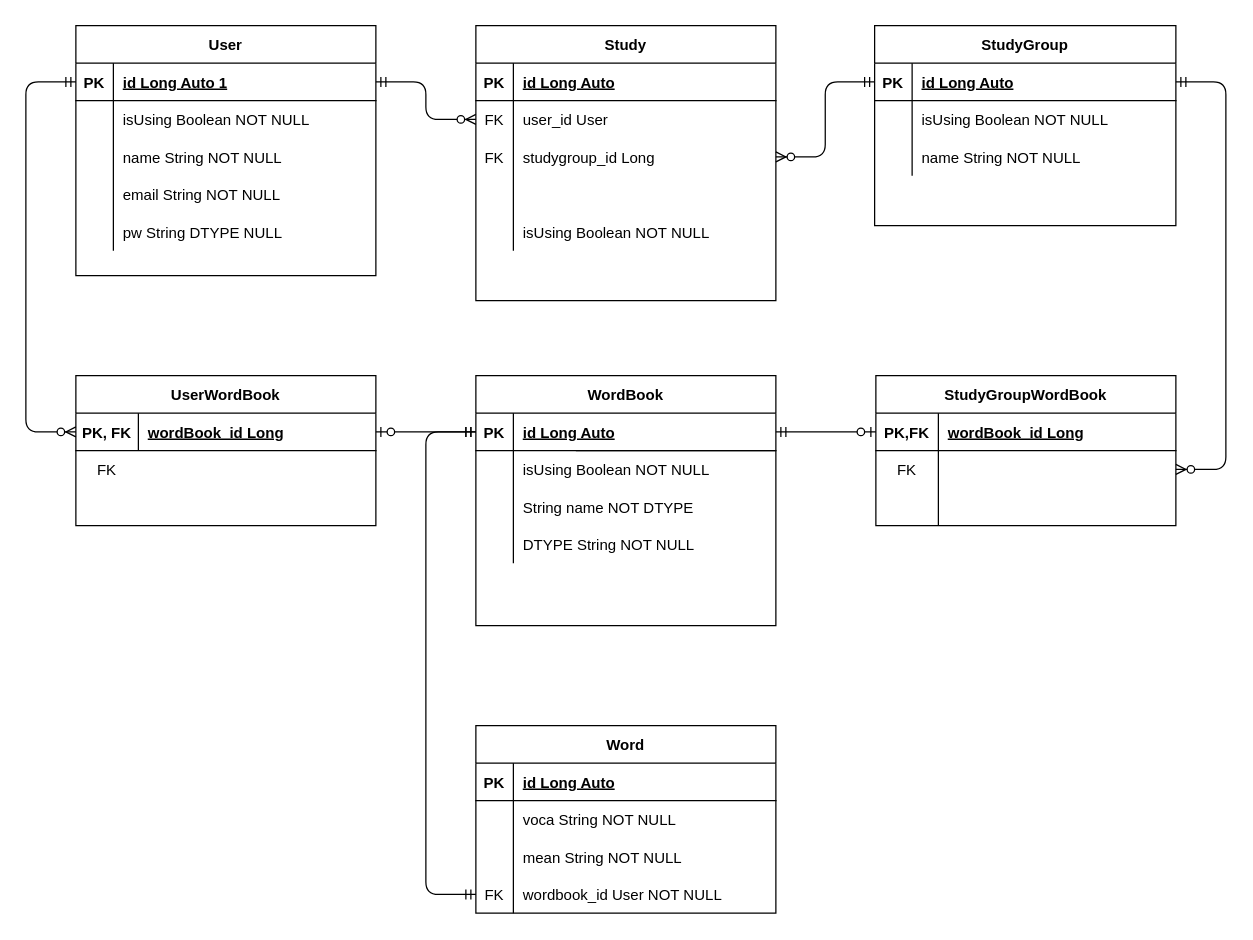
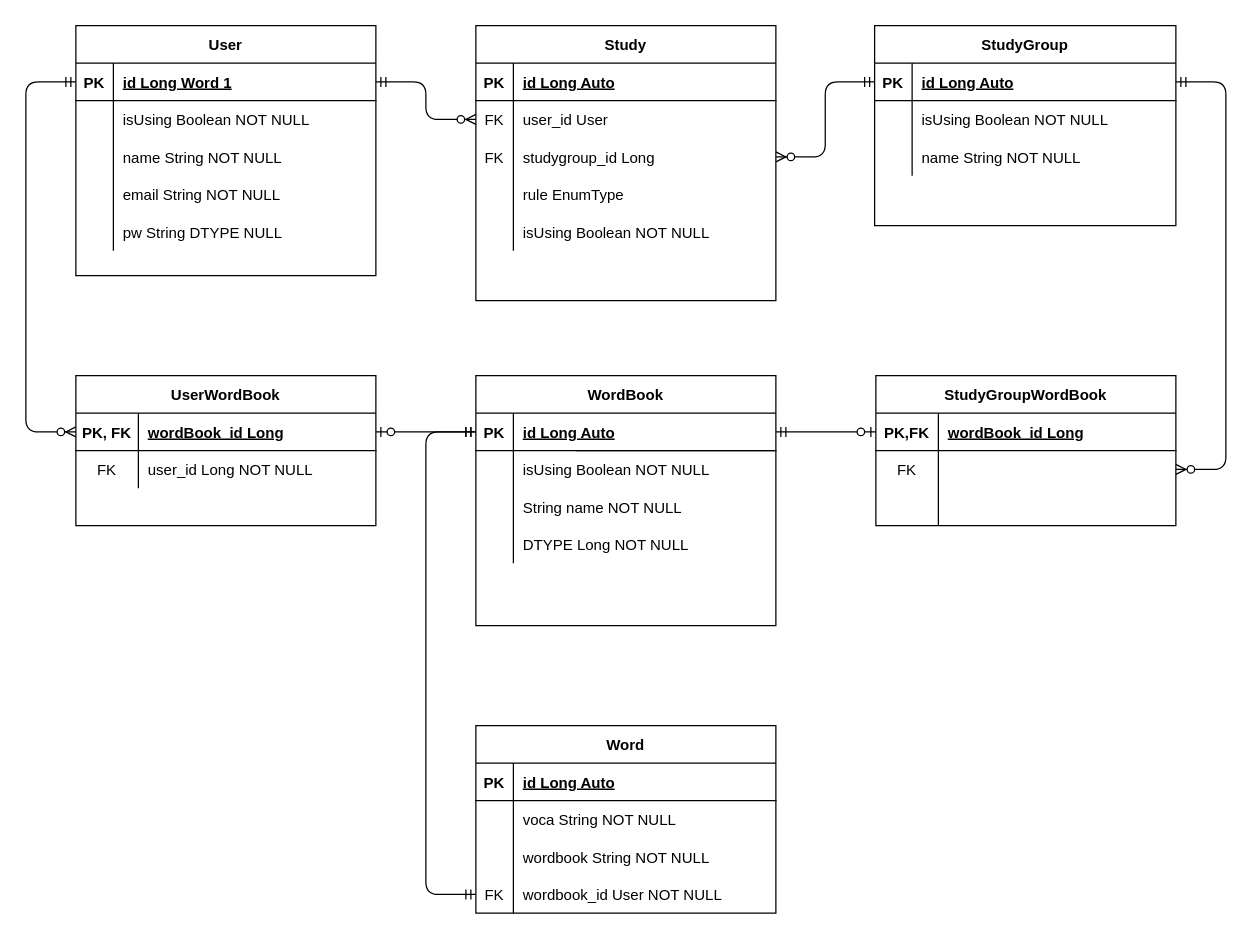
node "id Long Auto 1": label "id Long Auto 1" -> "id Long Word 1"
node "rule EnumType": added
node "user_id Long NOT NULL": added
node "String name NOT DTYPE": label "String name NOT DTYPE" -> "String name NOT NULL"
node "DTYPE String NOT NULL": label "DTYPE String NOT NULL" -> "DTYPE Long NOT NULL"
node "mean String NOT NULL": label "mean String NOT NULL" -> "wordbook String NOT NULL"
